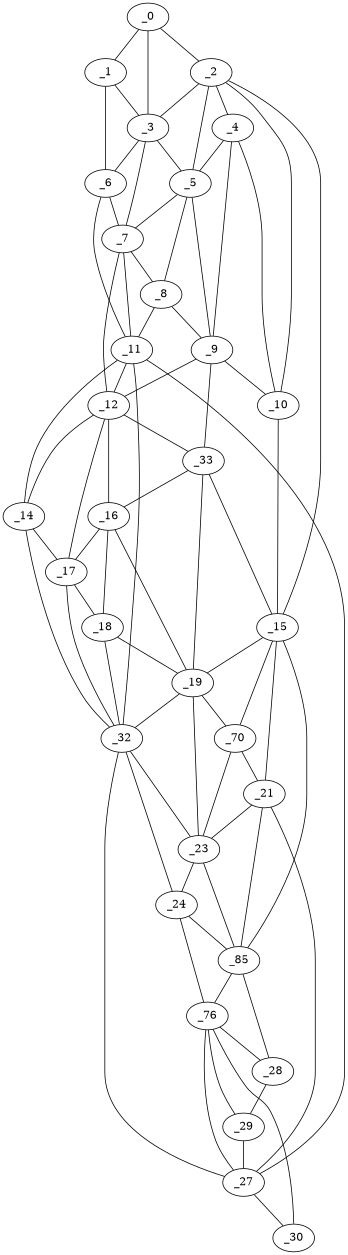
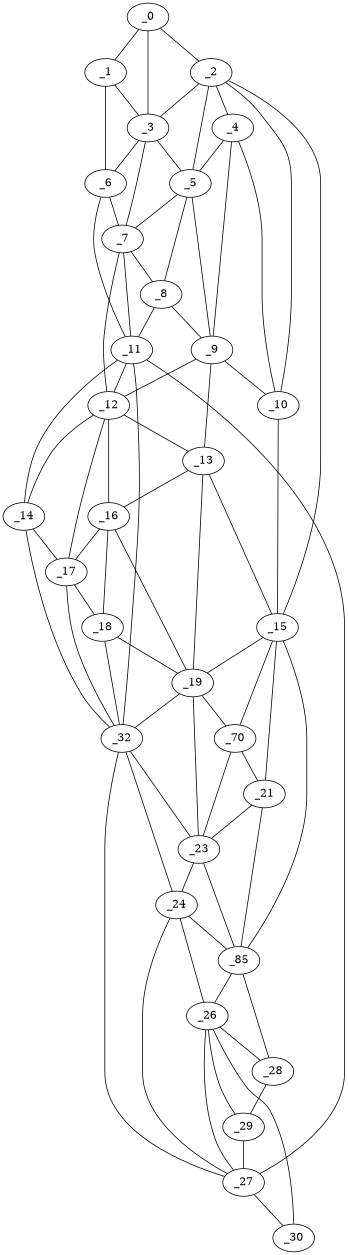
node "_33": label "_33" -> "_13"
edge "_21" -- "_27": now "_24" -- "_27"
node "_76": label "_76" -> "_26"
